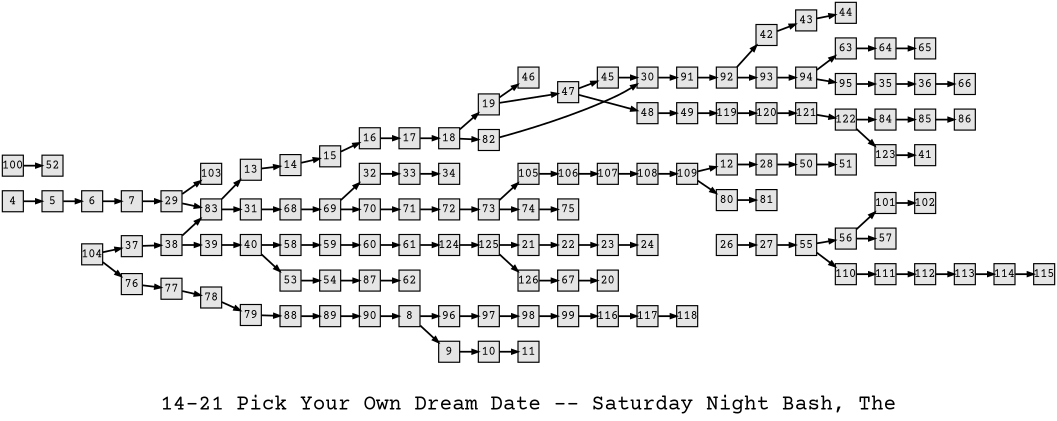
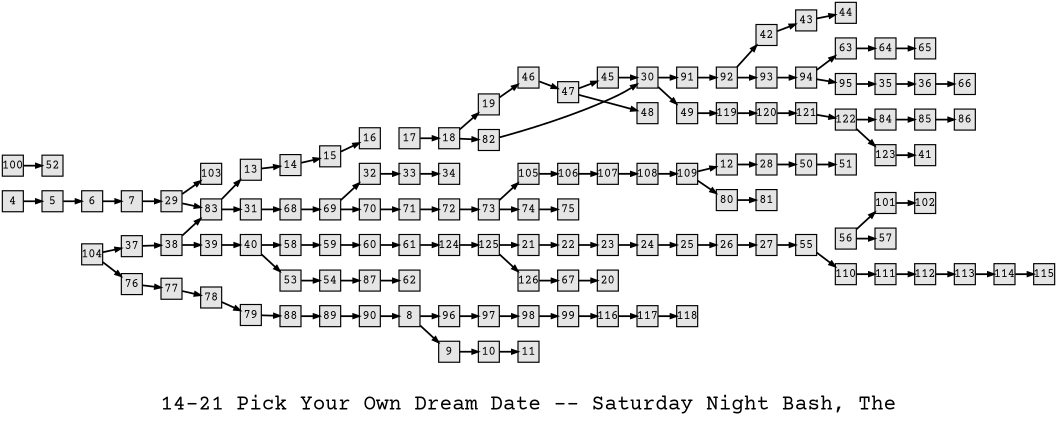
edge "19" -> "47": now "46" -> "47"
edge "48" -> "49": now "30" -> "49"
edge "16" -> "17": removed
edge "55" -> "56": removed
node "25": added
